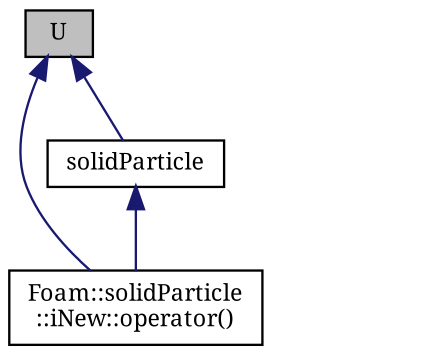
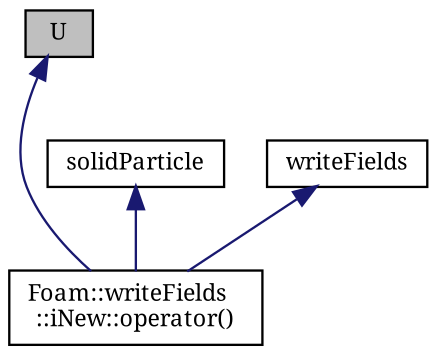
edge "solidParticle" -> "U": removed
node "writeFields": added
node "Foam::solidParticle ::iNew::operator()": label "Foam::solidParticle ::iNew::operator()" -> "Foam::writeFields ::iNew::operator()"
